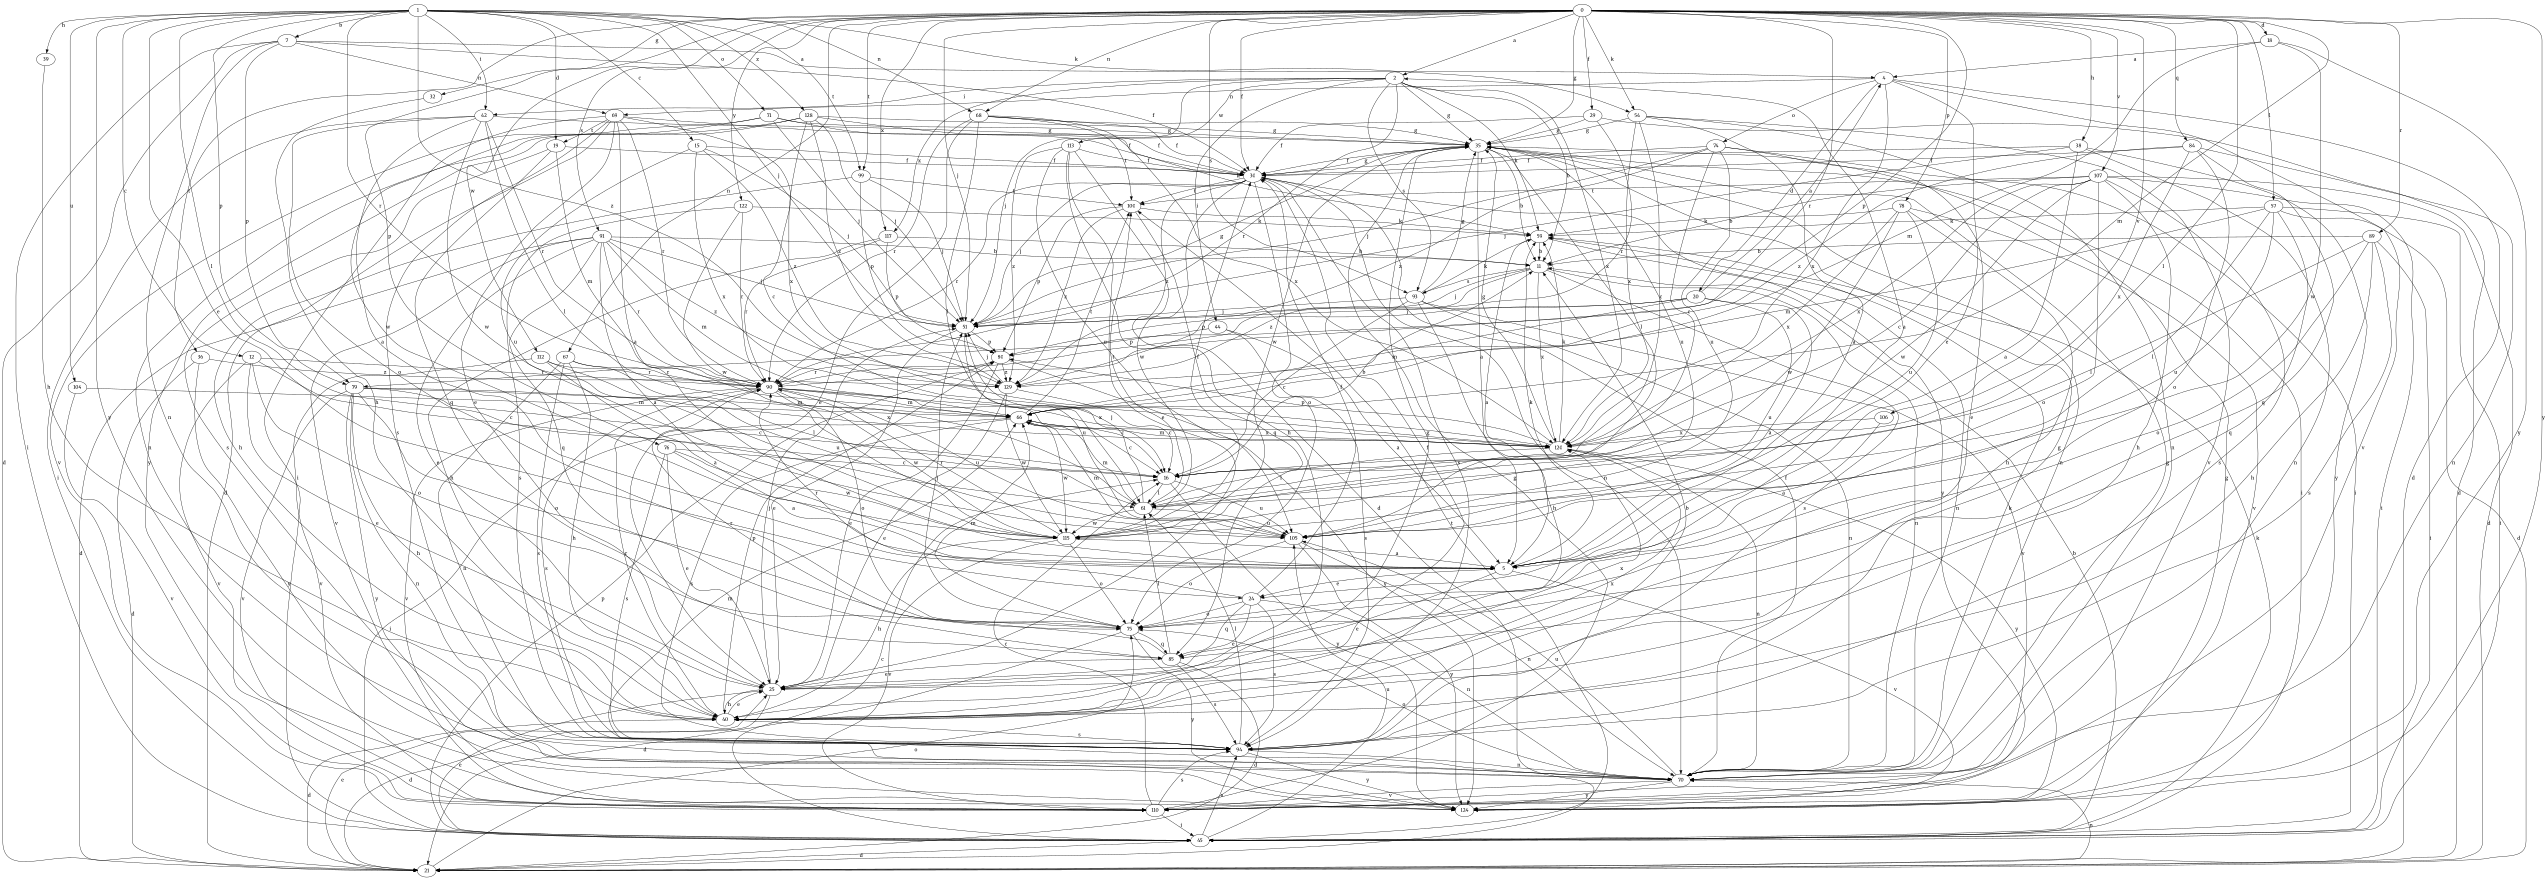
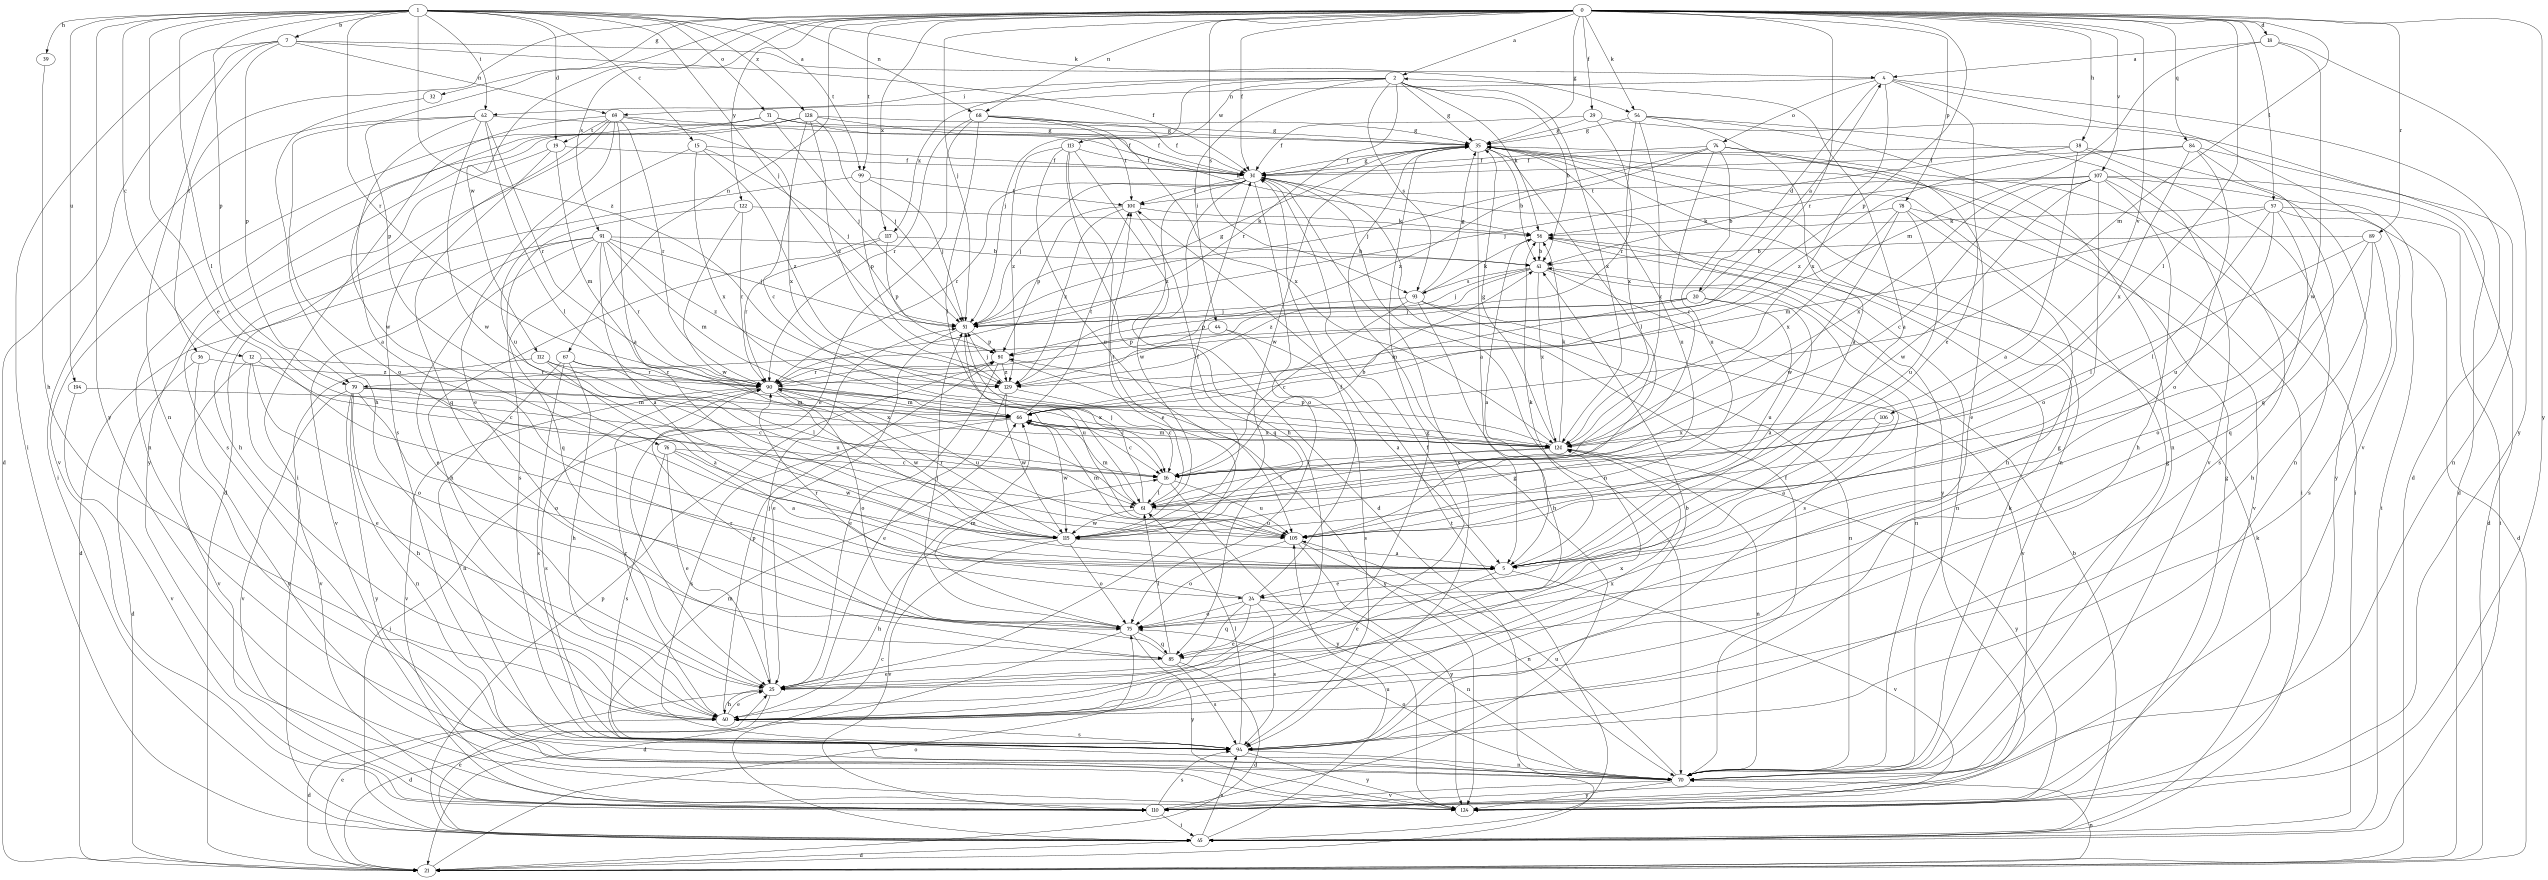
node "59": label "59" -> "56"
node "11": label "11" -> "41"
node "104": label "104" -> "194"
edge "110" -> "16": now "120" -> "16"
edge "89" -> "45": removed, label "i"
